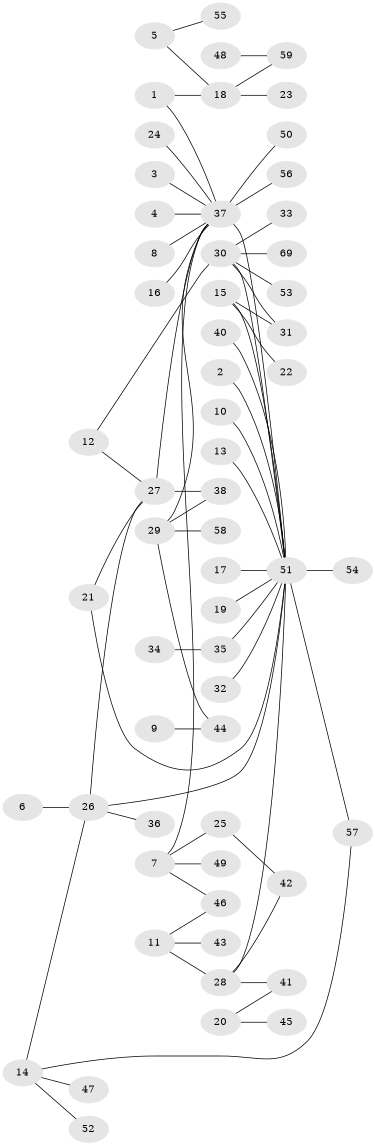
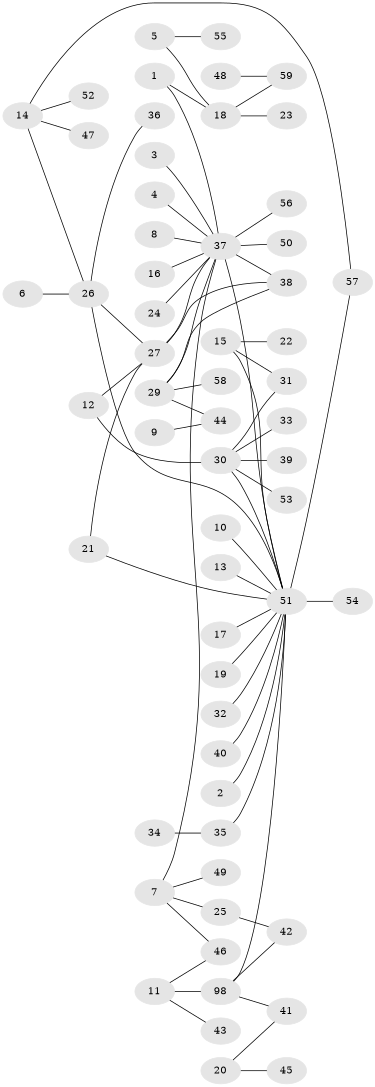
node "69": label "69" -> "39"
edge "37" -- "38": added
node "28": label "28" -> "98"
